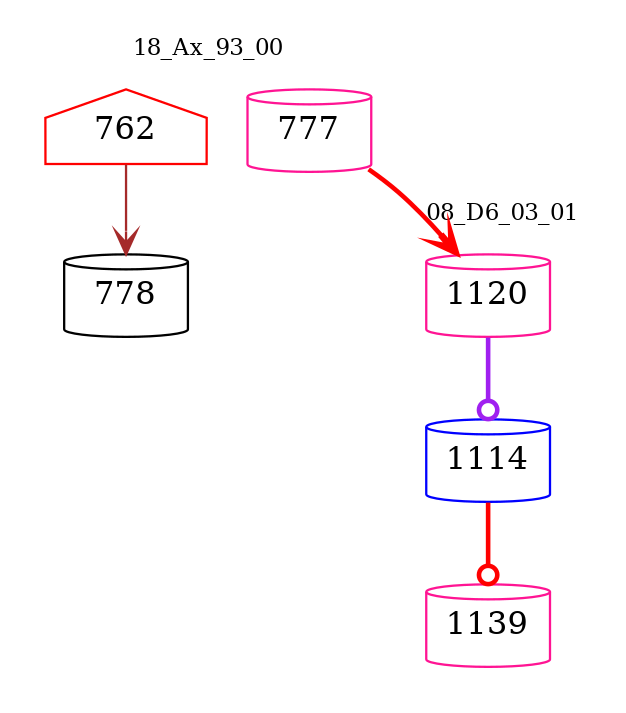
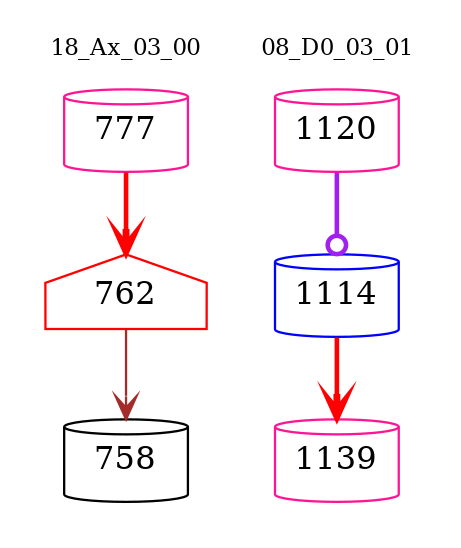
cluster "18_Ax_93_00": label "18_Ax_93_00" -> "18_Ax_03_00"
cluster "08_D6_03_01": label "08_D6_03_01" -> "08_D0_03_01"
edge "777" -> "1120": now "777" -> "762"
node "778": label "778" -> "758"
edge "1114" -> "1139": arrowhead odot -> vee
